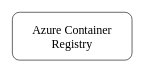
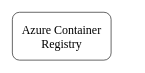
node "Azure Container Registry": size 120x48 -> 99x48
